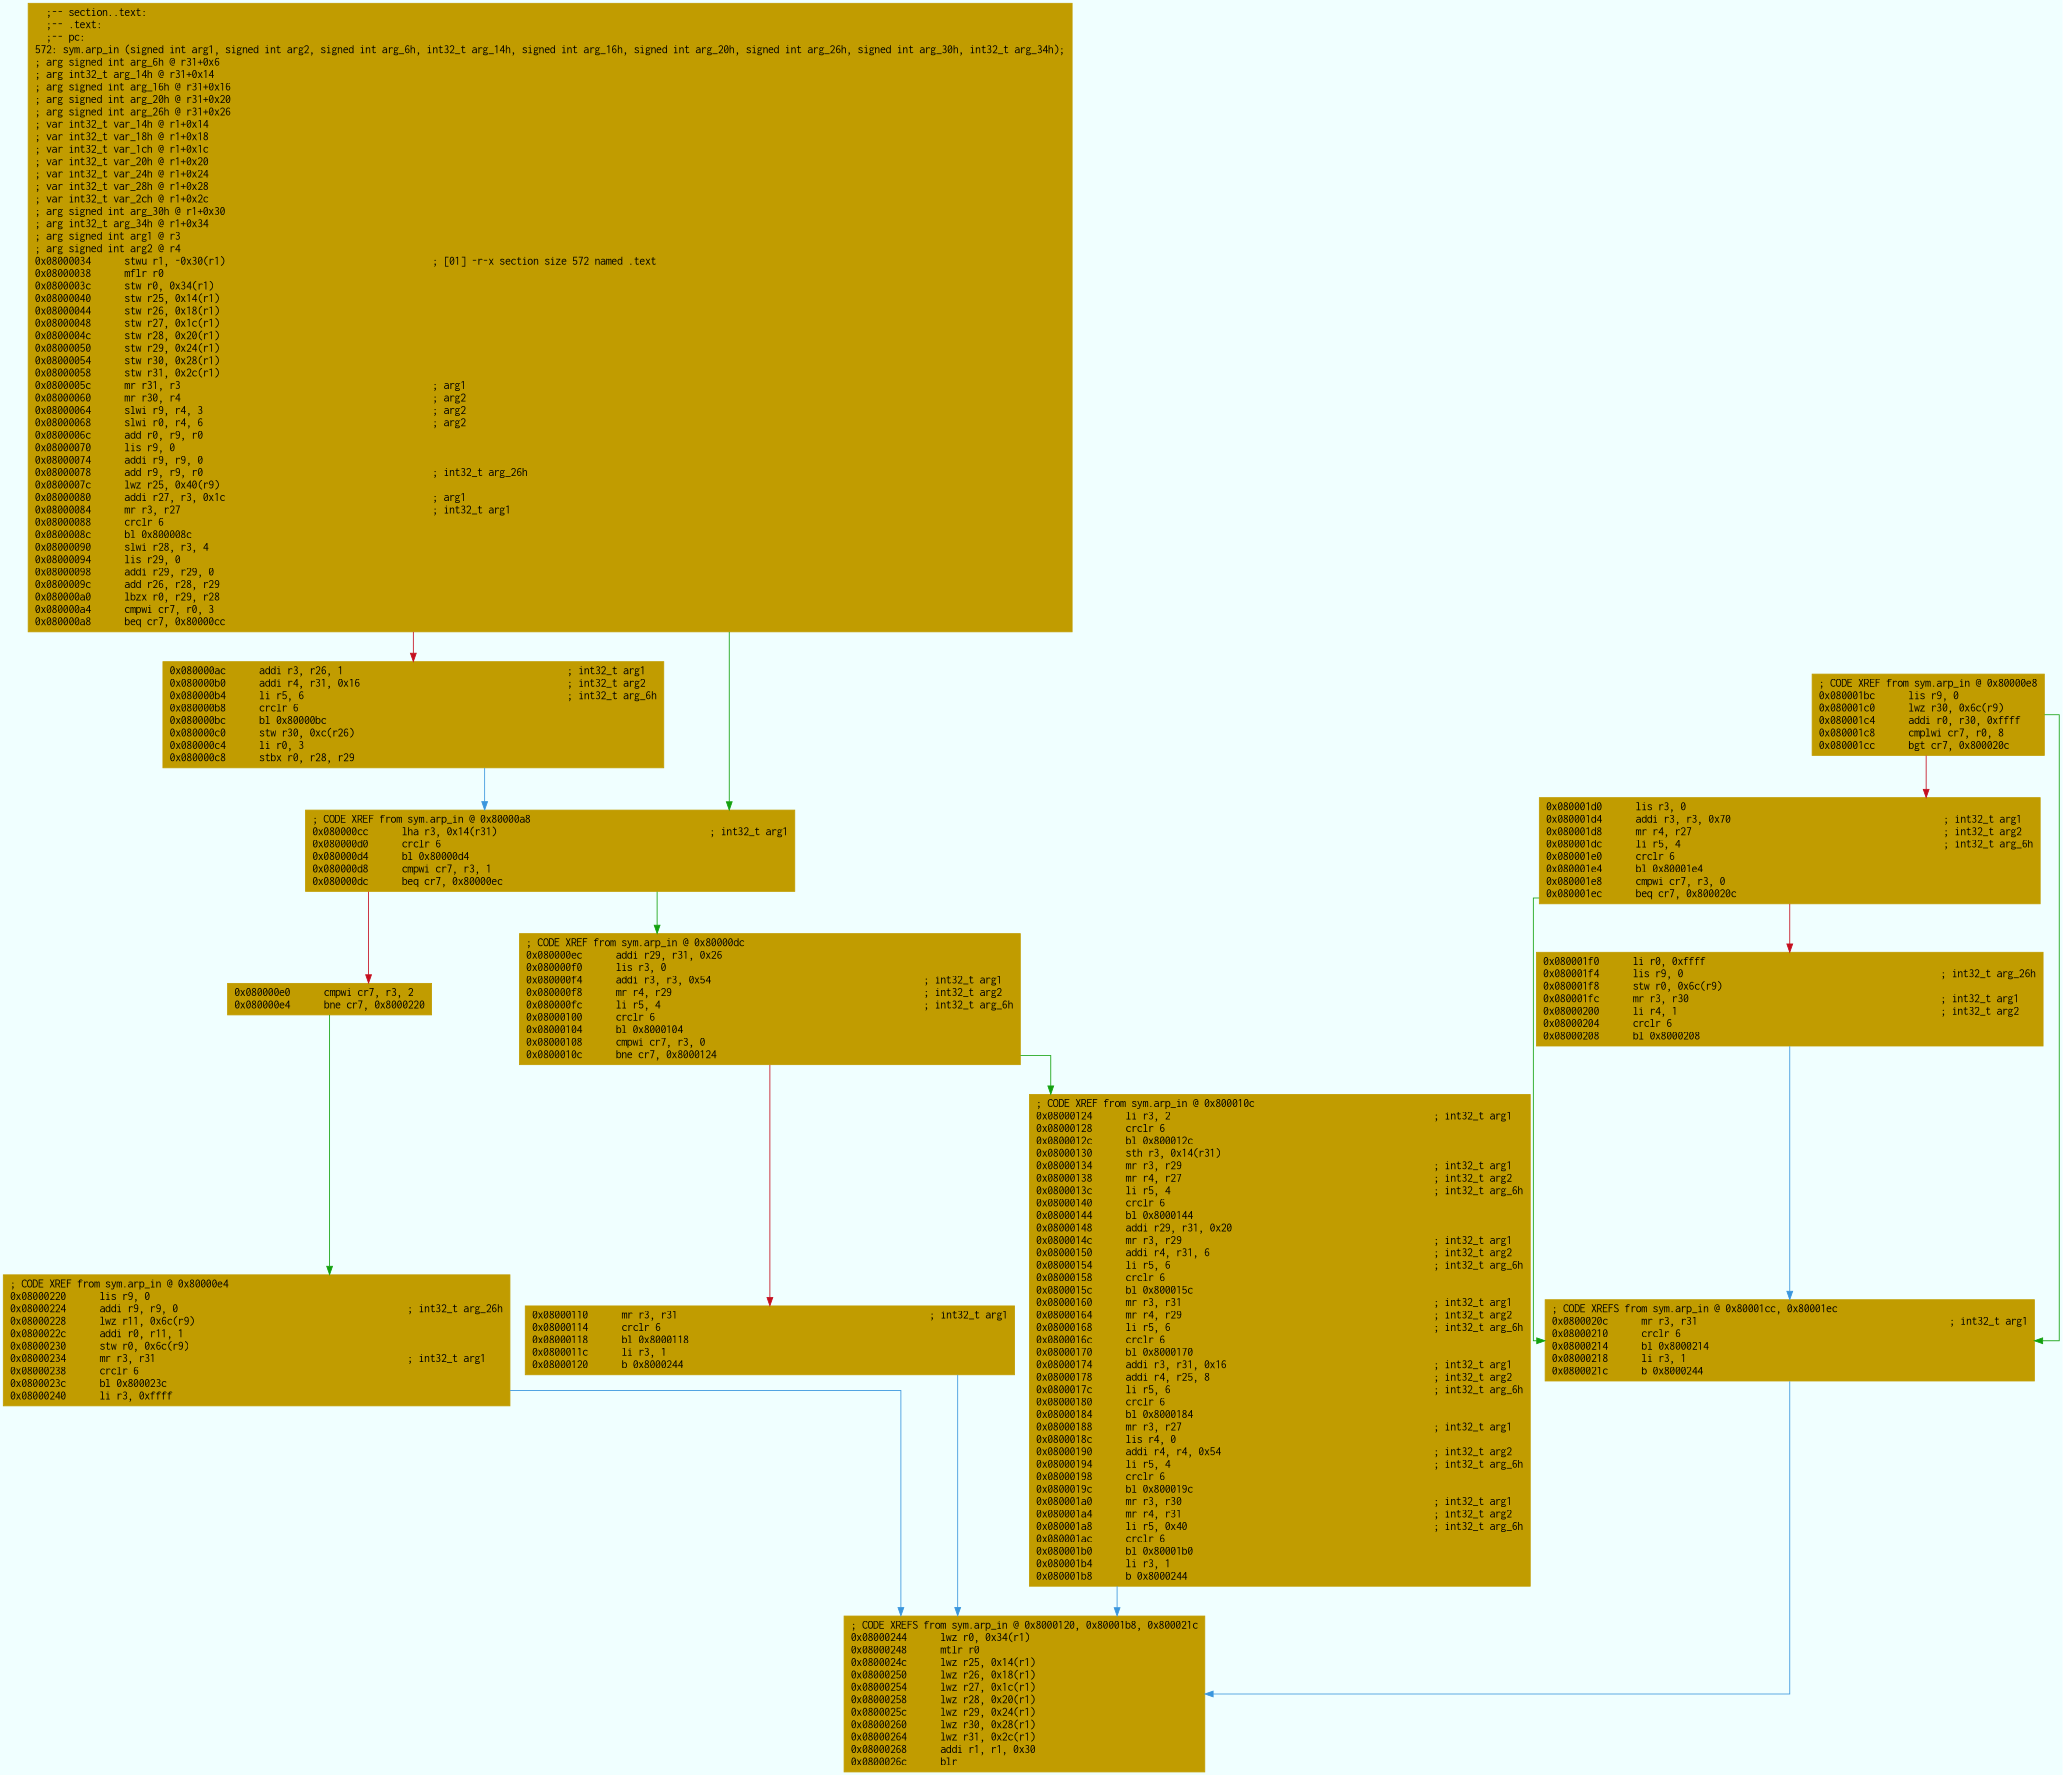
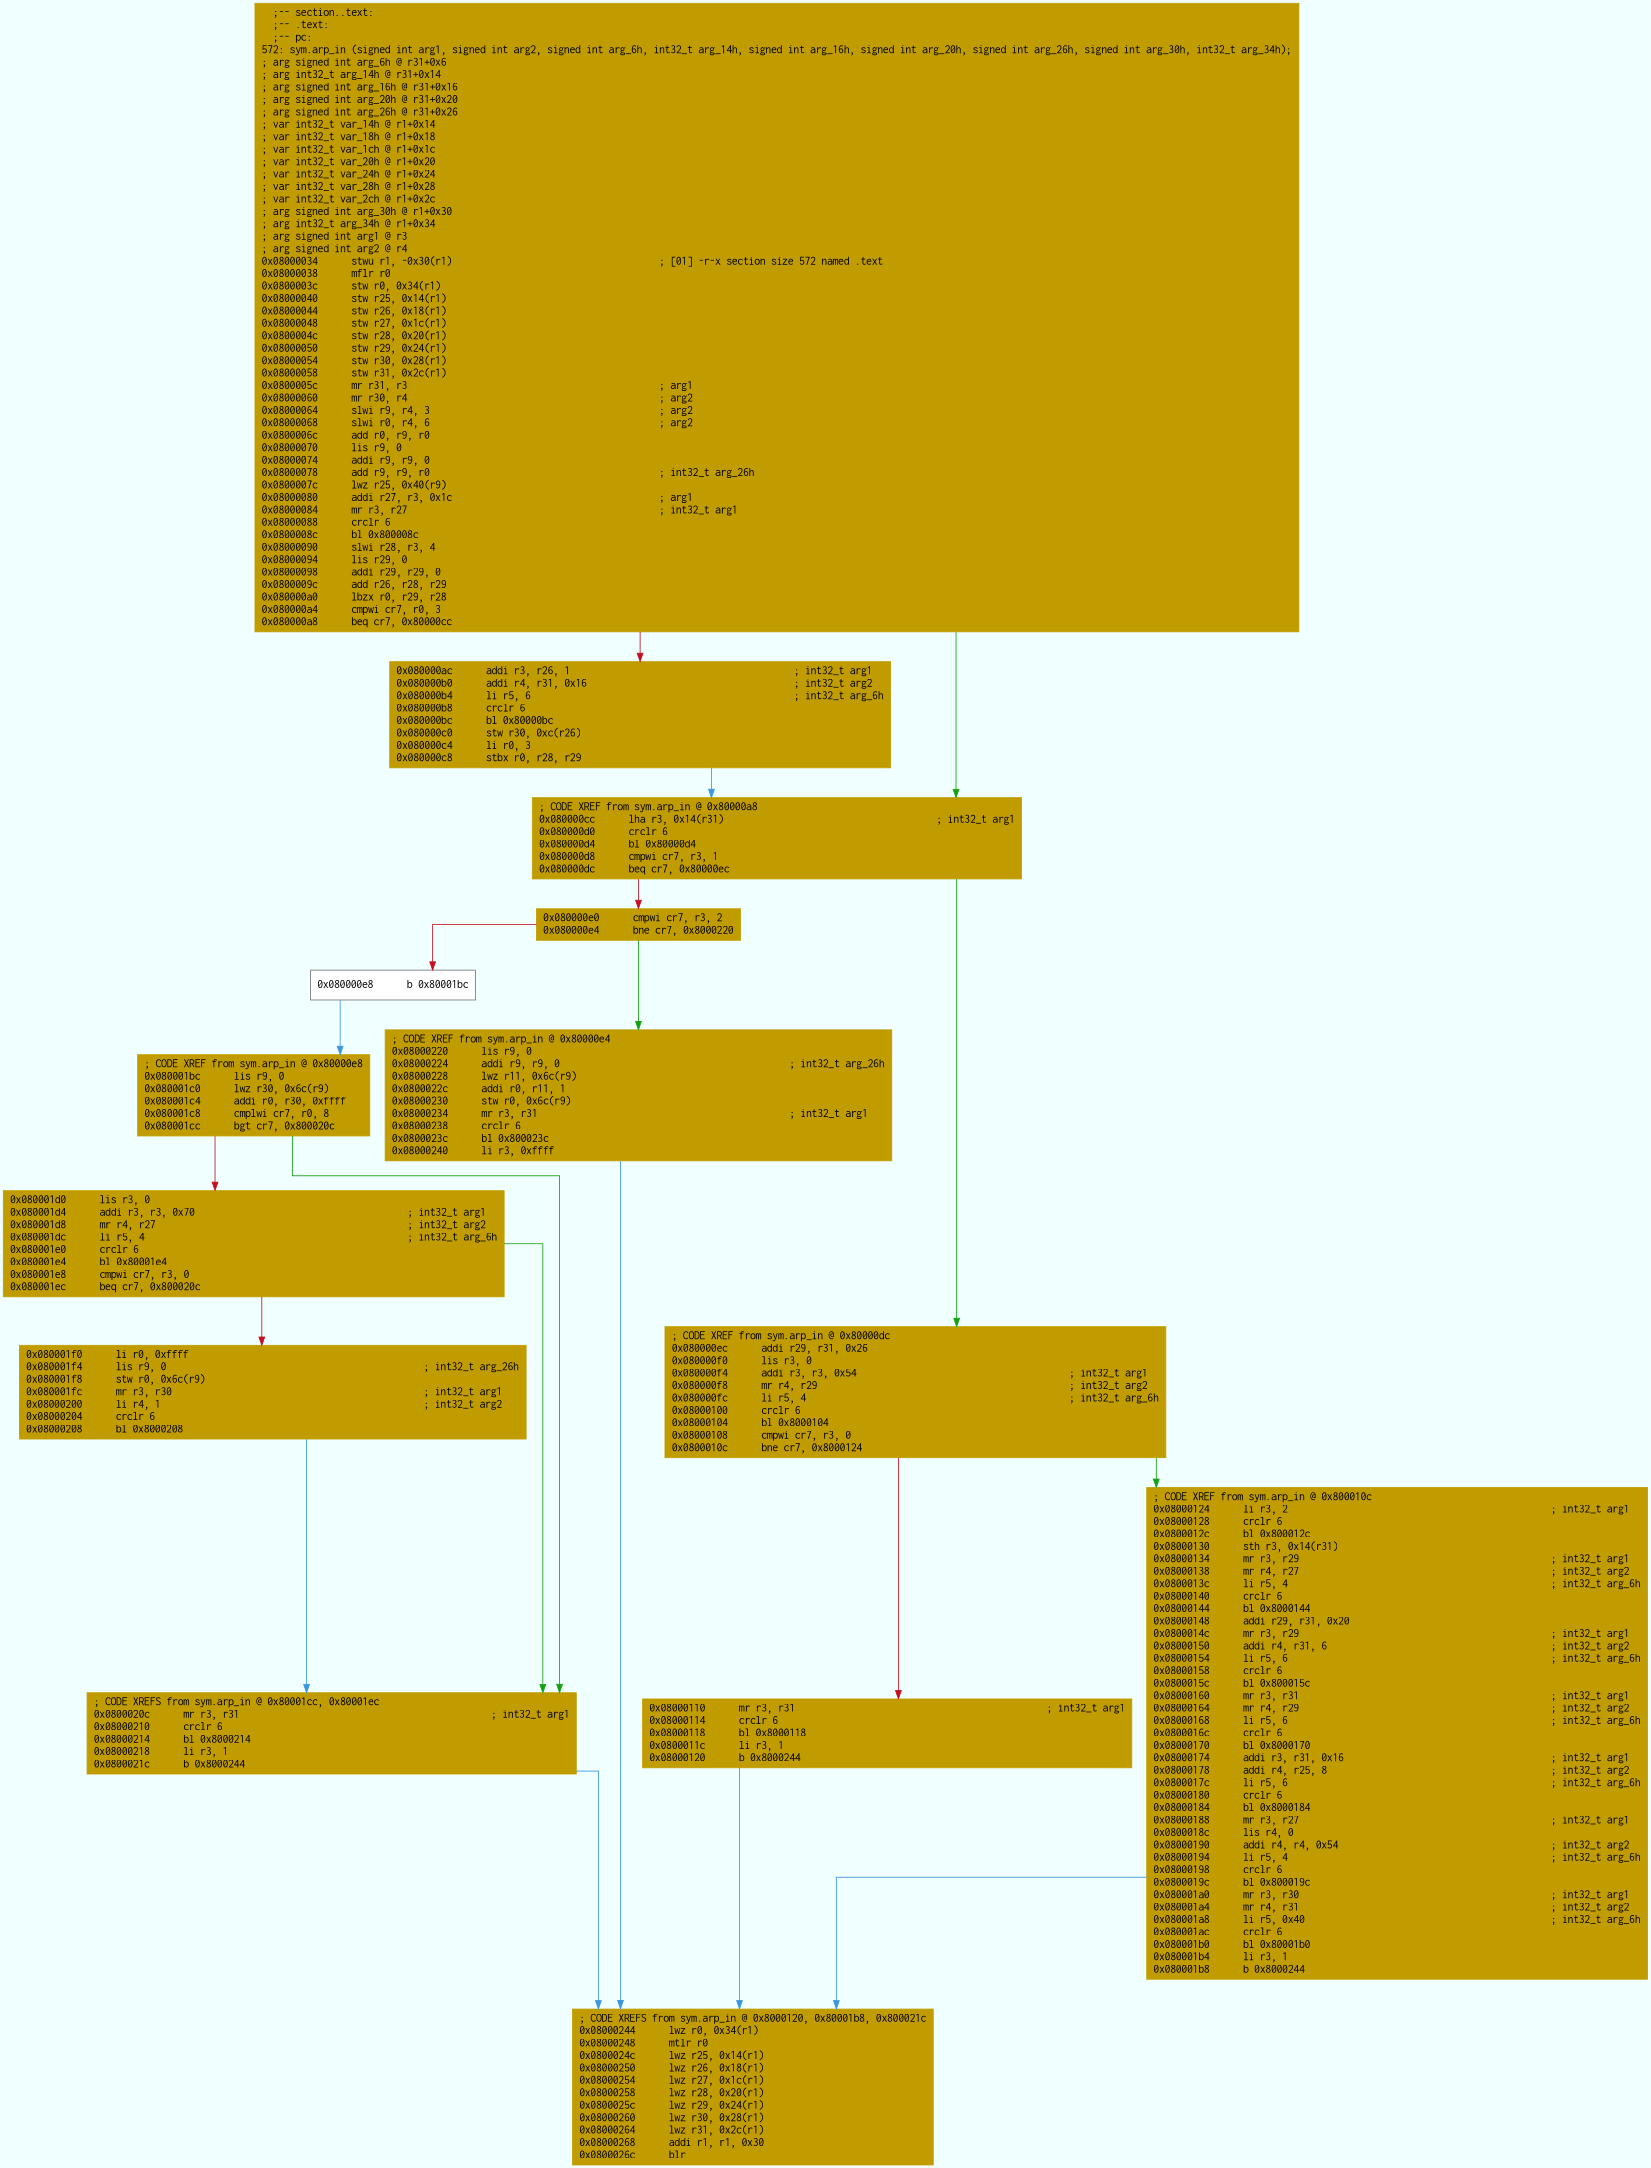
node "0x080000e8      b 0x80001bc": added
